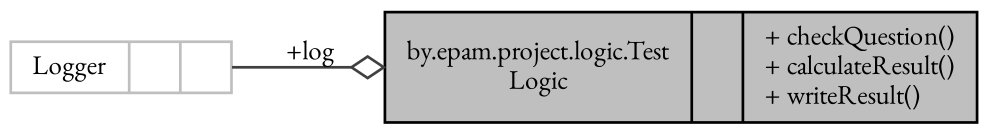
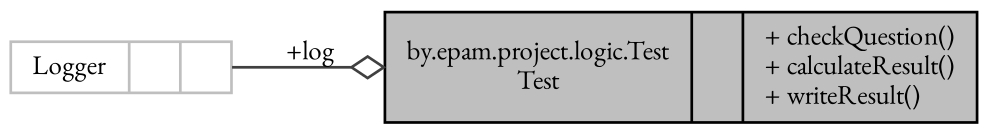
node "by.epam.project.logic.Test": text "Logic" -> "Test"
